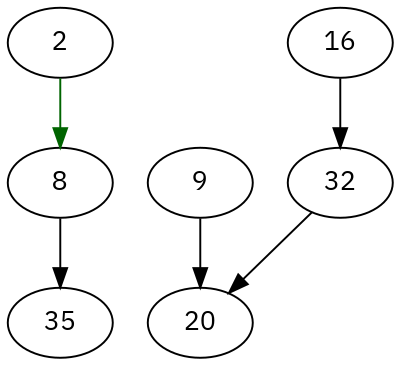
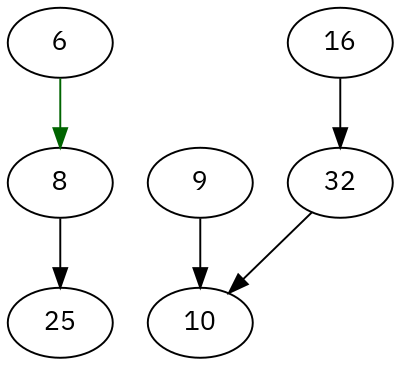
node "2": label "2" -> "6"
node "35": label "35" -> "25"
node "20": label "20" -> "10"
